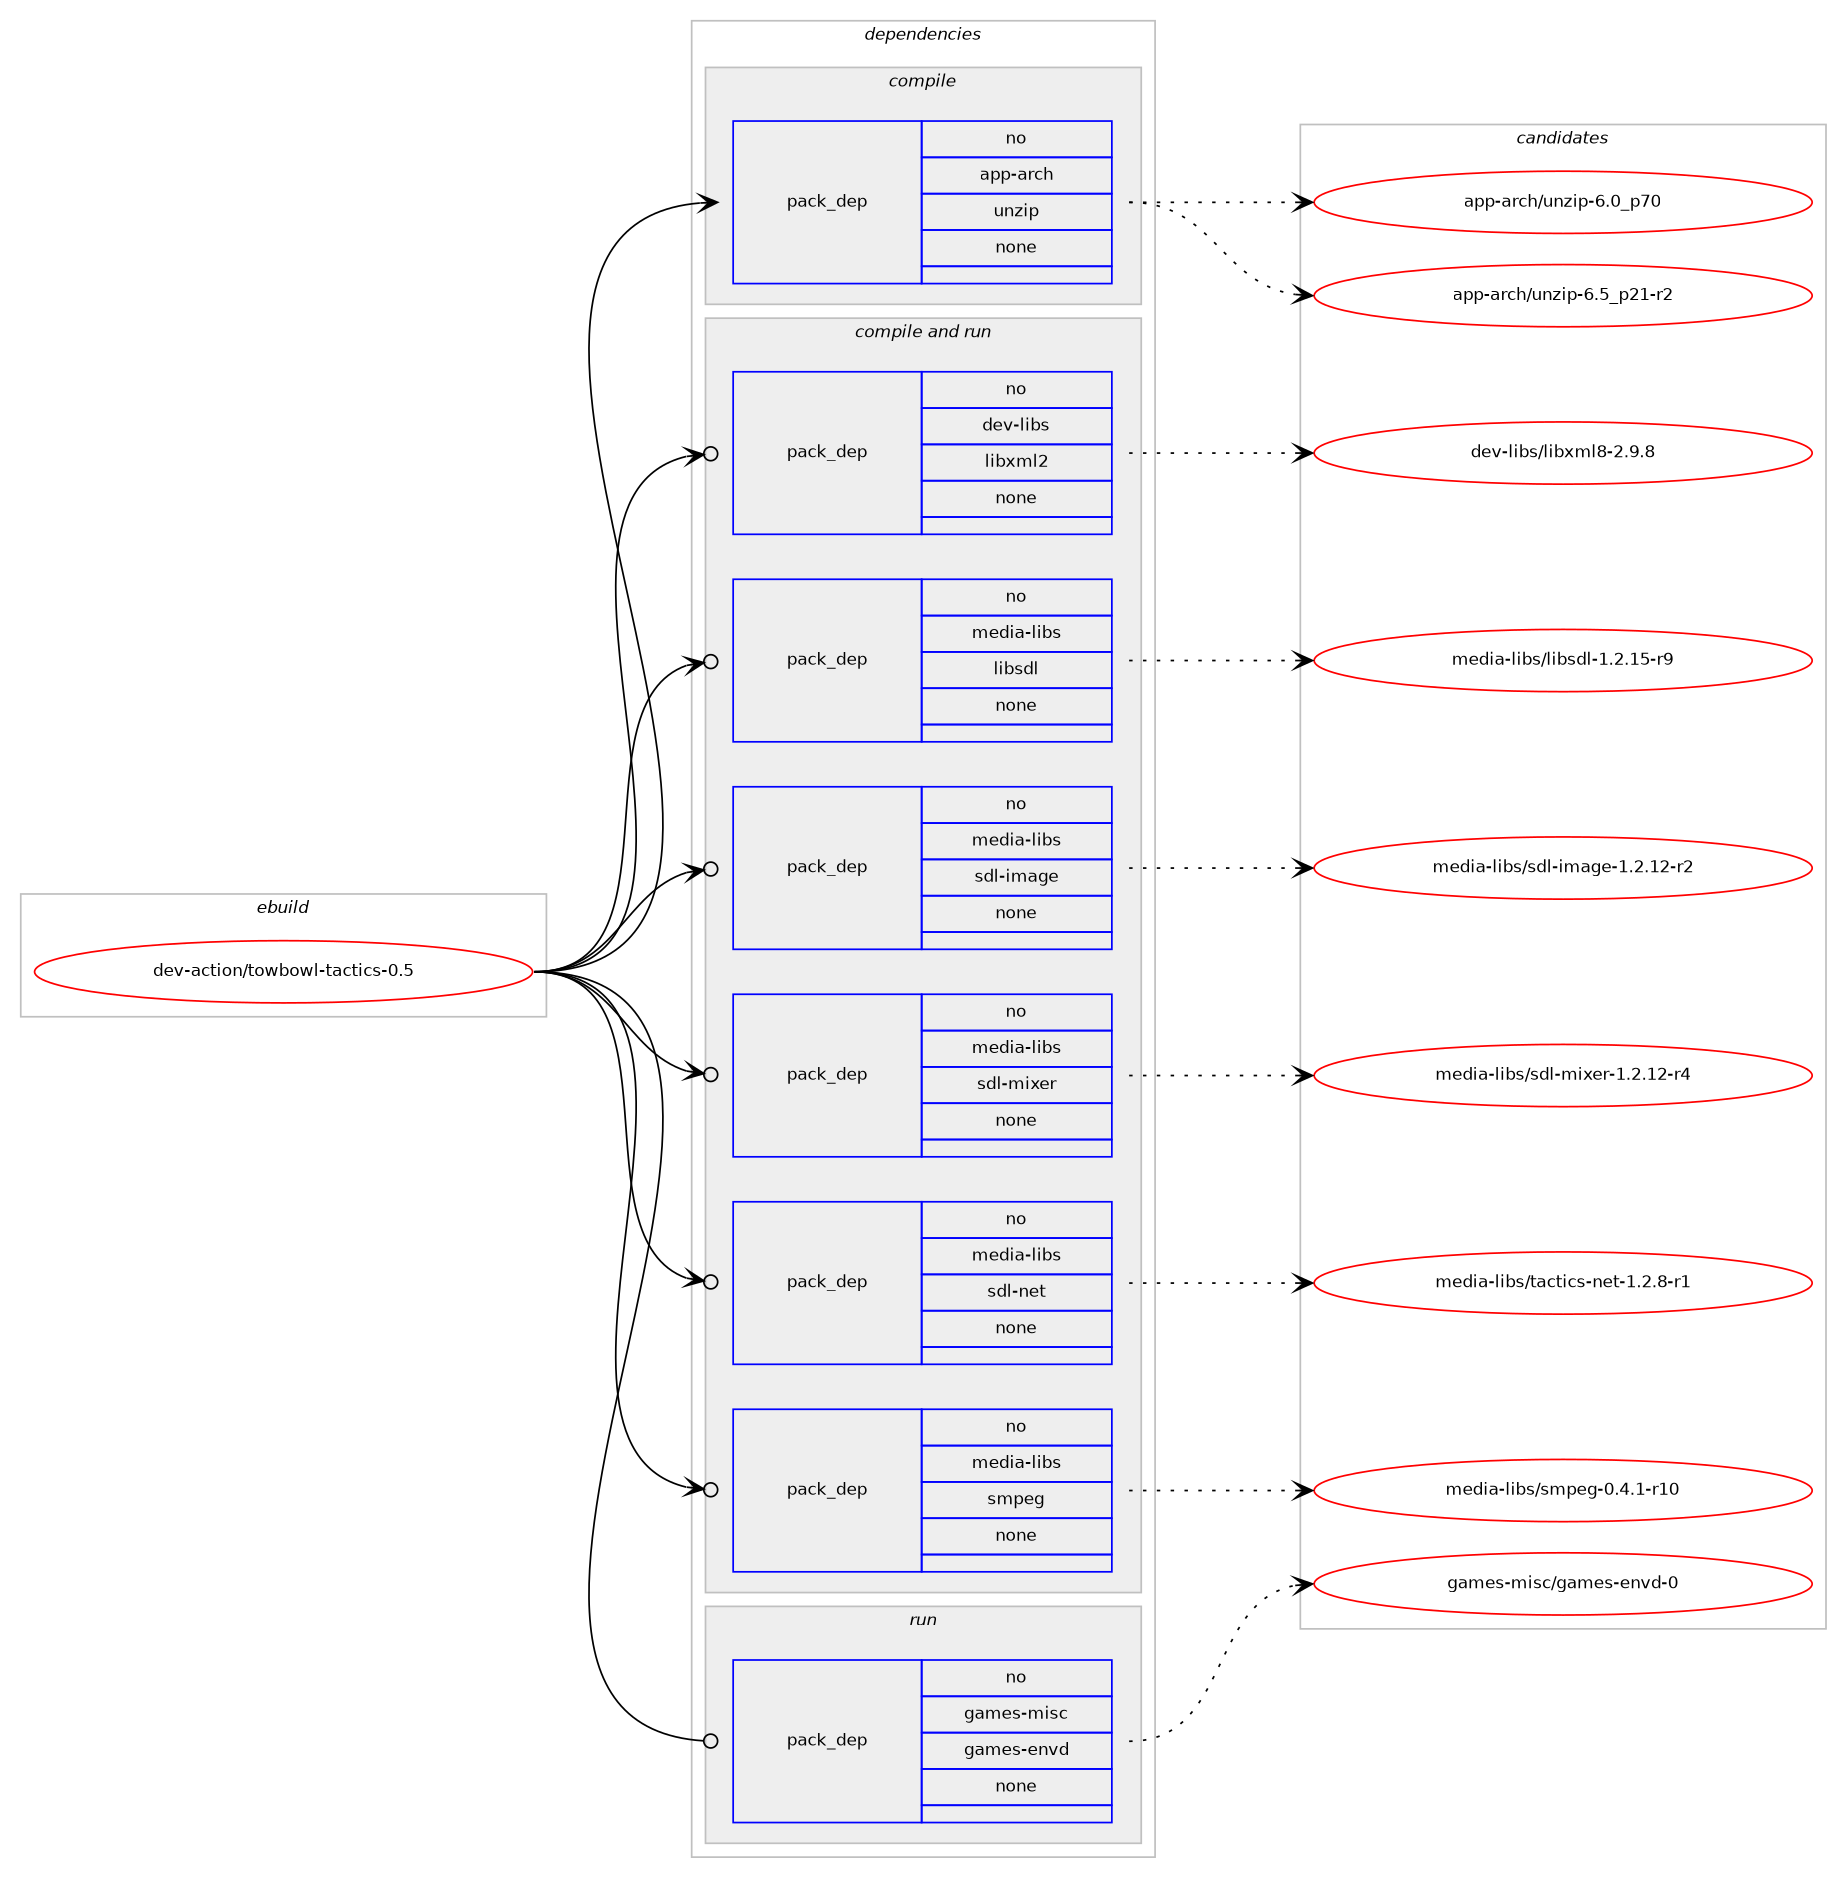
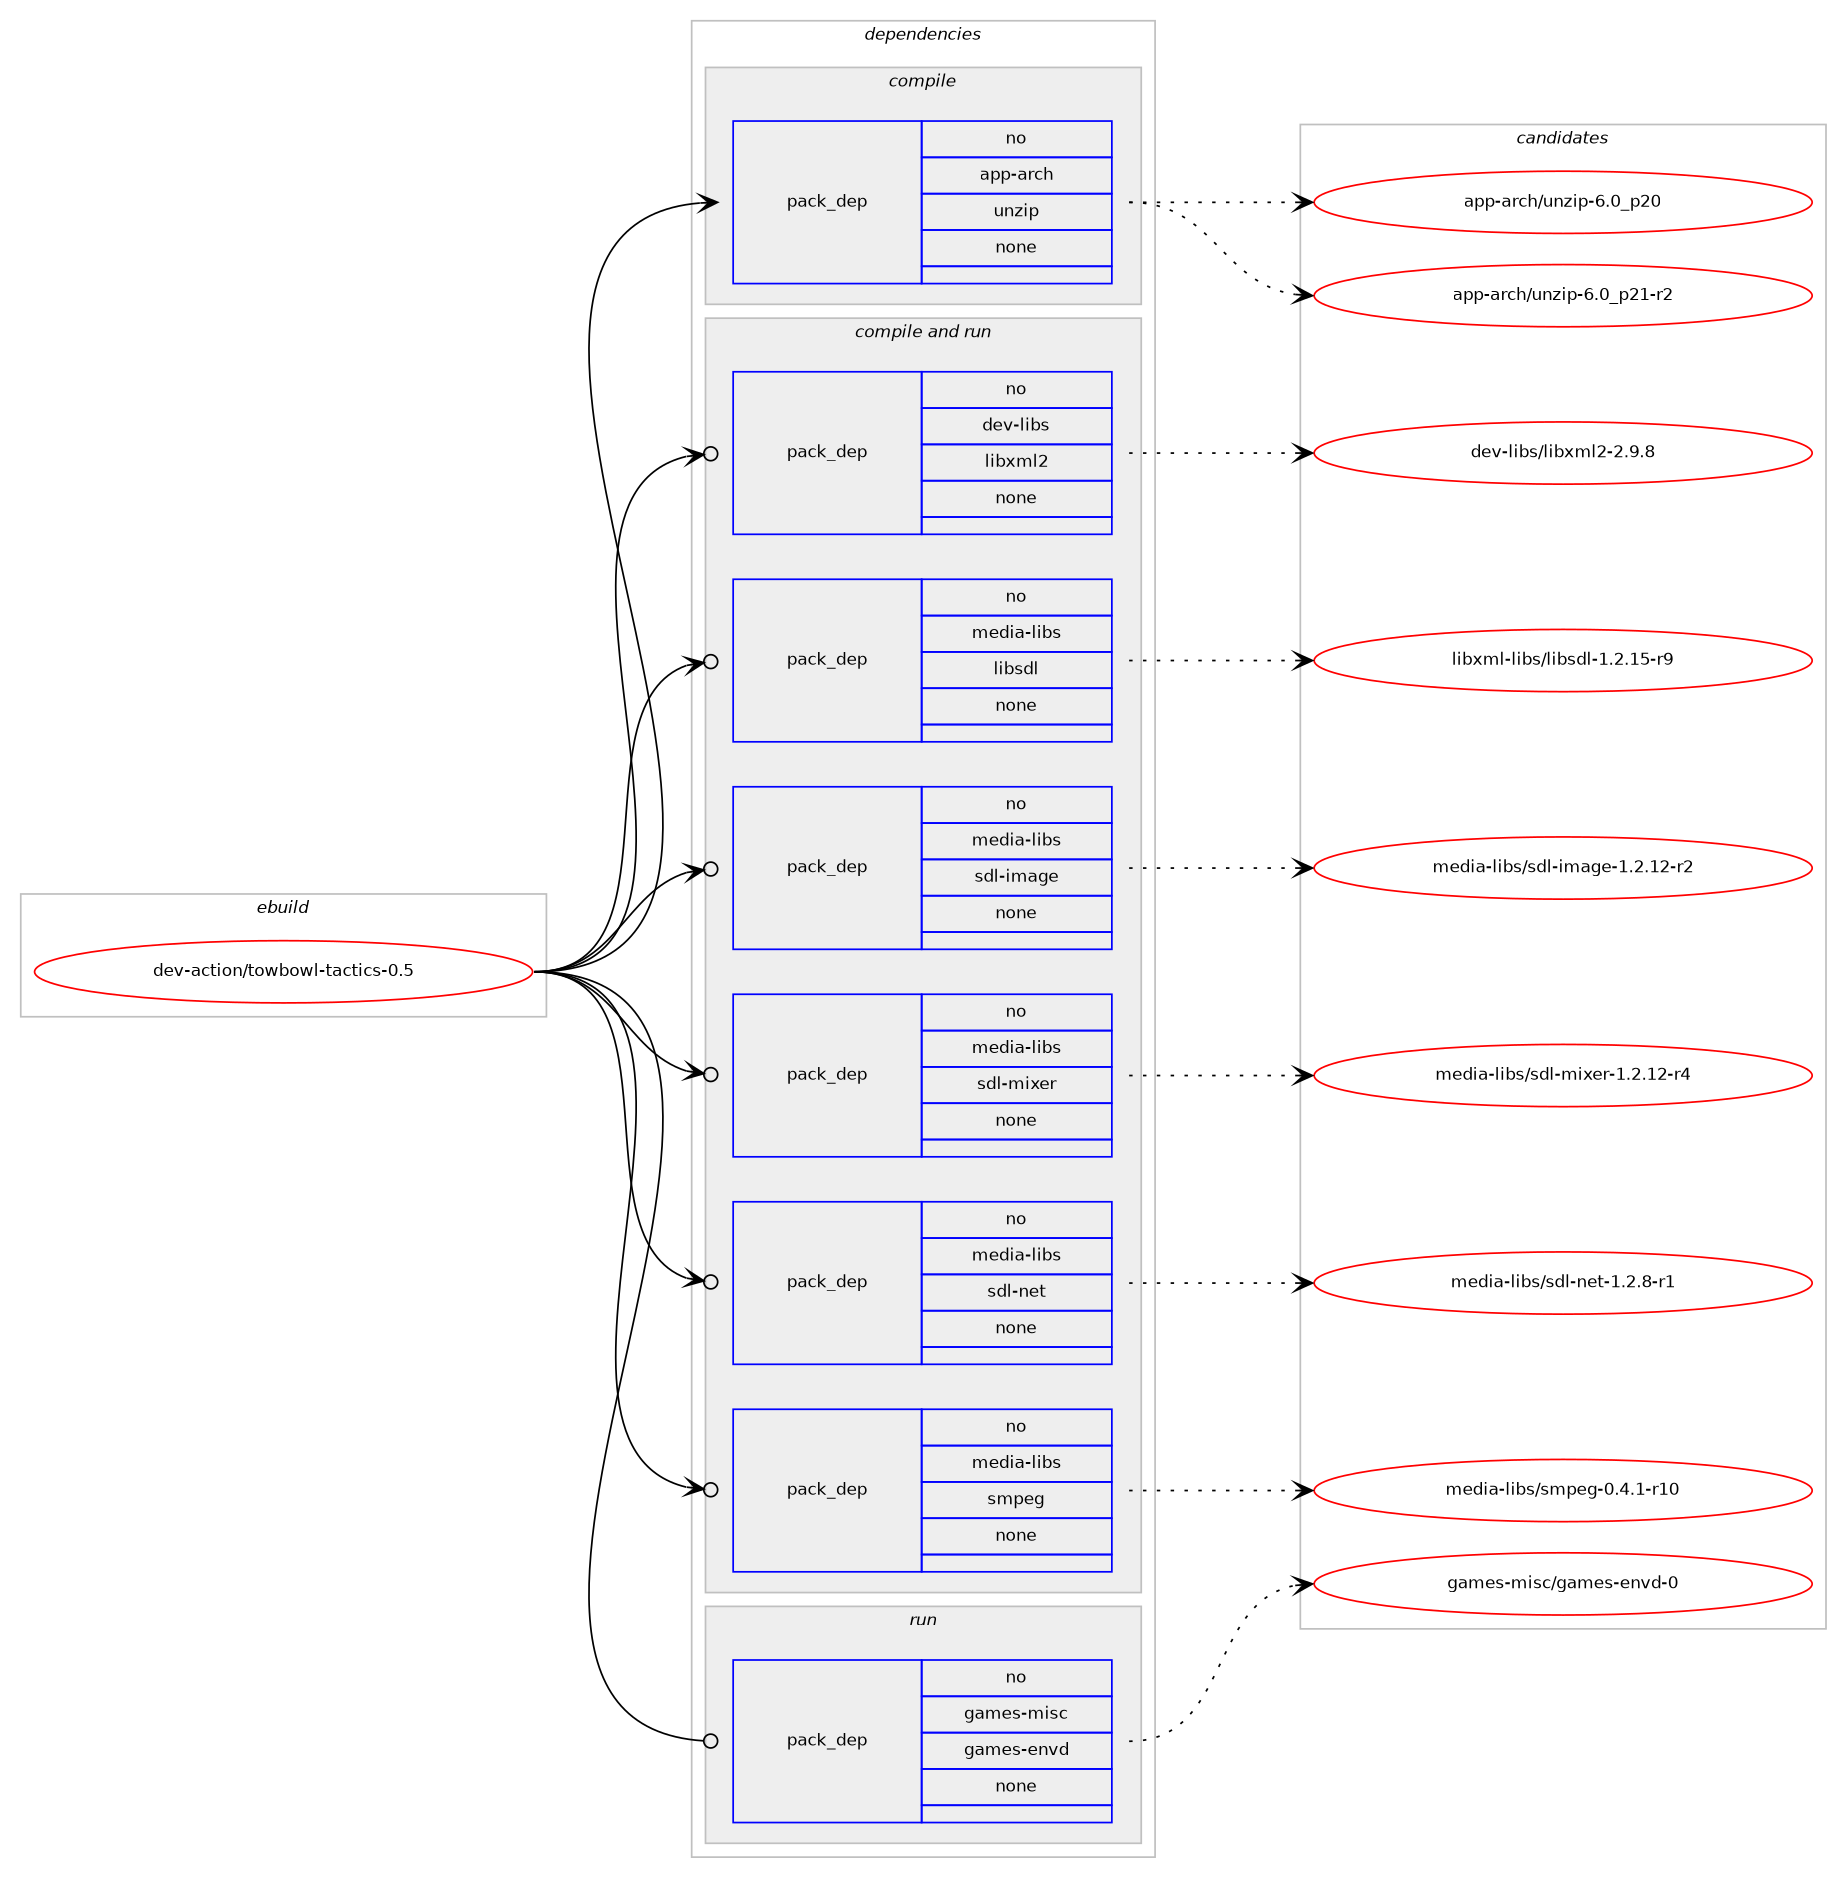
node "app-arch/unzip-6.0_p70": label "app-arch/unzip-6.0_p70" -> "app-arch/unzip-6.0_p20"
node "app-arch/unzip-6.5_p21-r2": label "app-arch/unzip-6.5_p21-r2" -> "app-arch/unzip-6.0_p21-r2"
node "dev-libs/libxml8-2.9.8": label "dev-libs/libxml8-2.9.8" -> "dev-libs/libxml2-2.9.8"
node "media-libs/libsdl-1.2.15-r9": label "media-libs/libsdl-1.2.15-r9" -> "libxml-libs/libsdl-1.2.15-r9"
node "media-libs/tactics-net-1.2.8-r1": label "media-libs/tactics-net-1.2.8-r1" -> "media-libs/sdl-net-1.2.8-r1"
